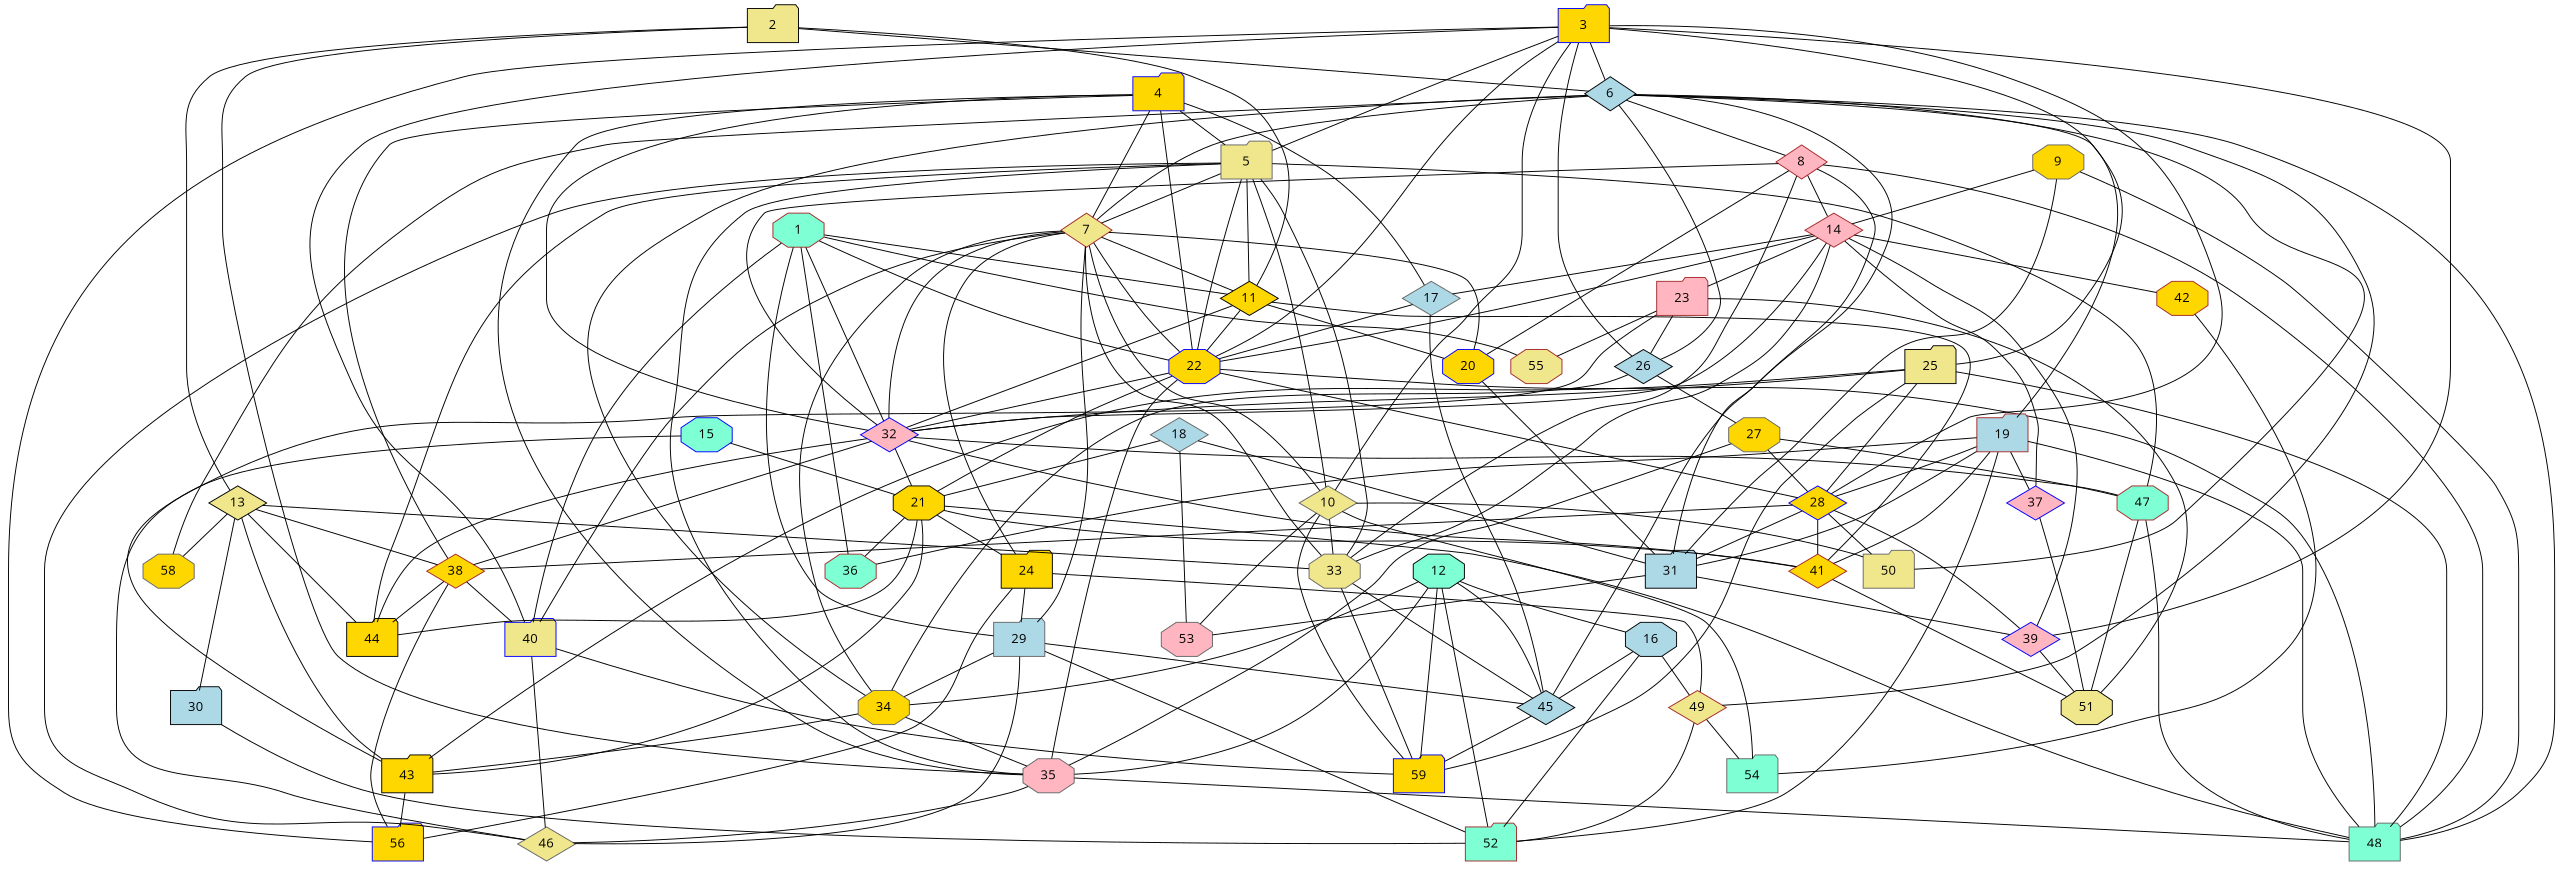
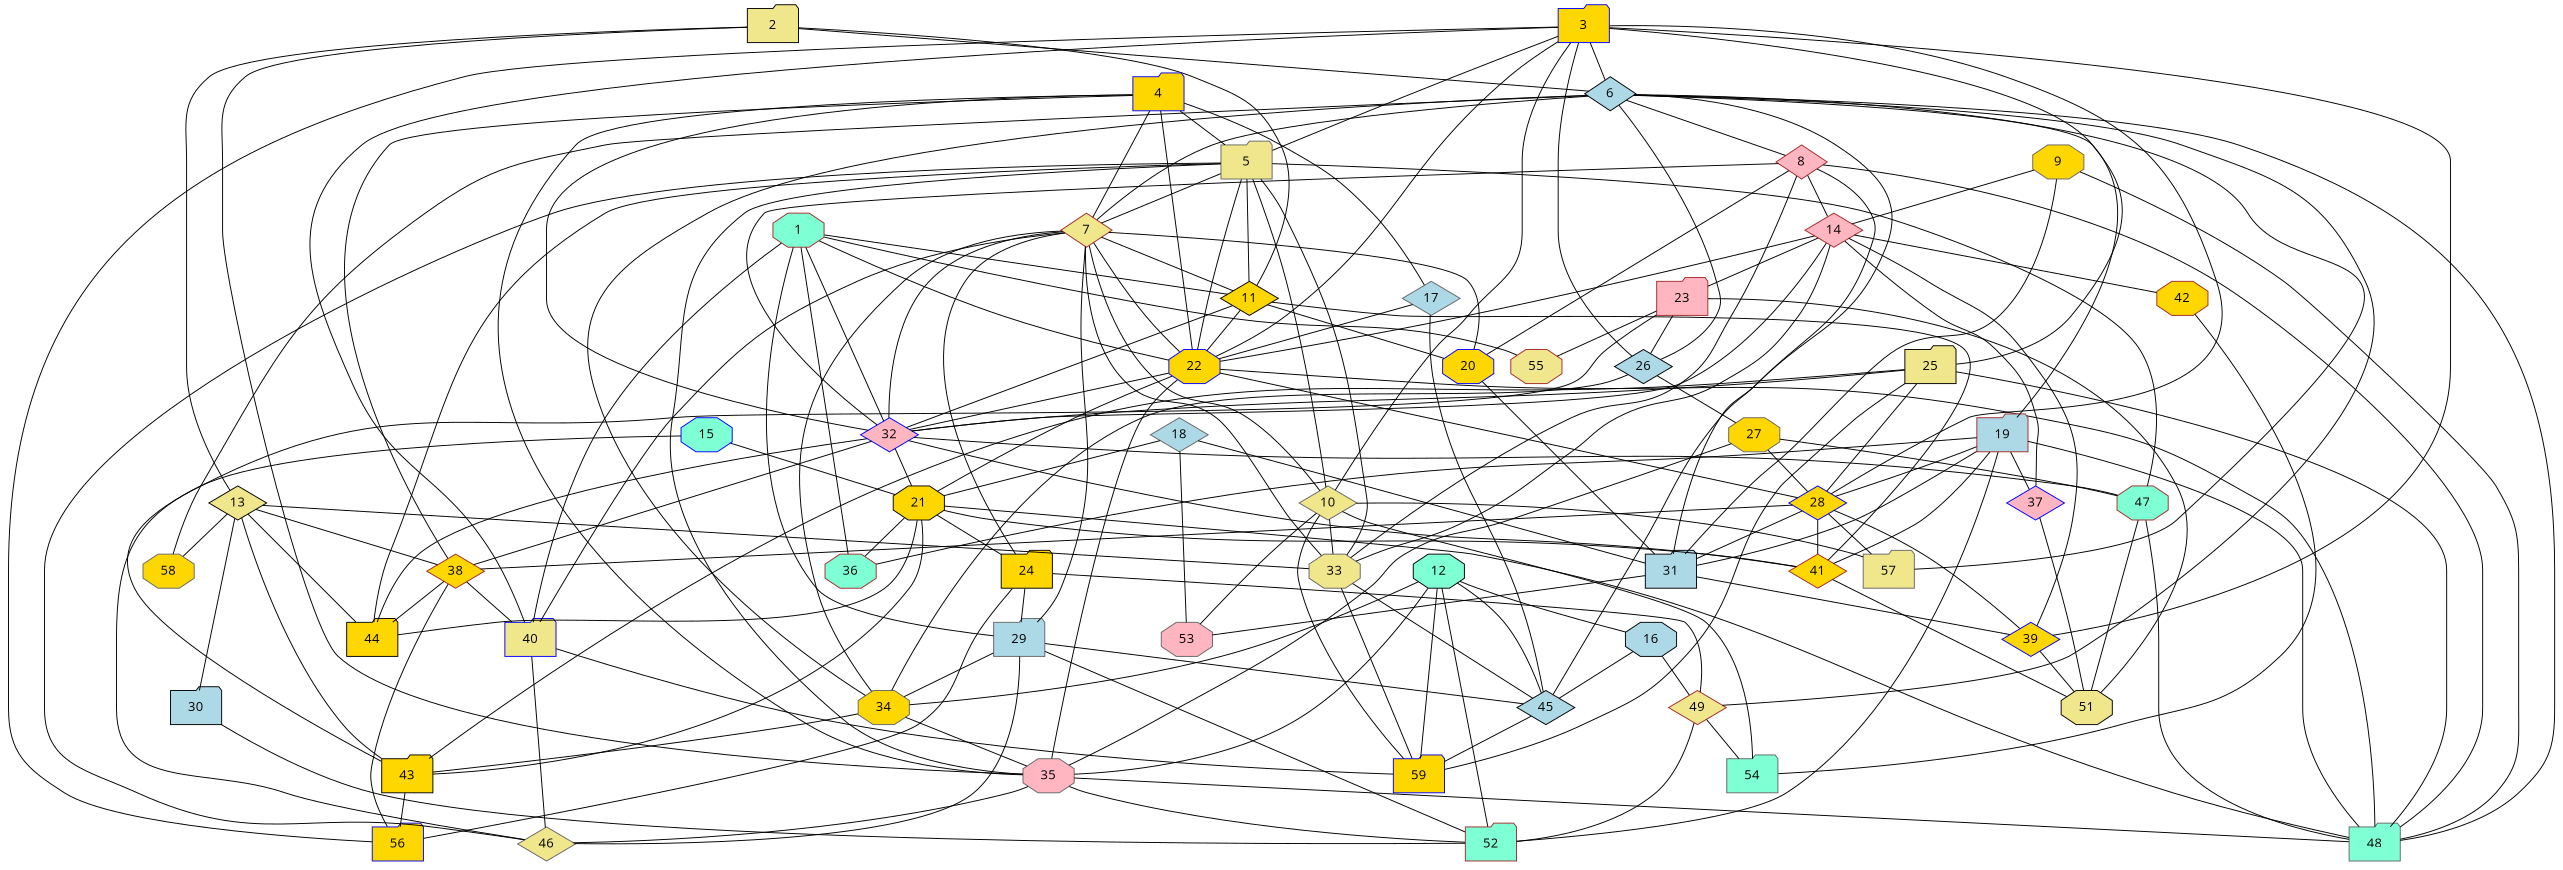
edge "14" -- "17": removed
node "50": label "50" -> "57"
node "39": fillcolor lightpink -> gold
edge "16" -- "52": now "35" -- "52"
